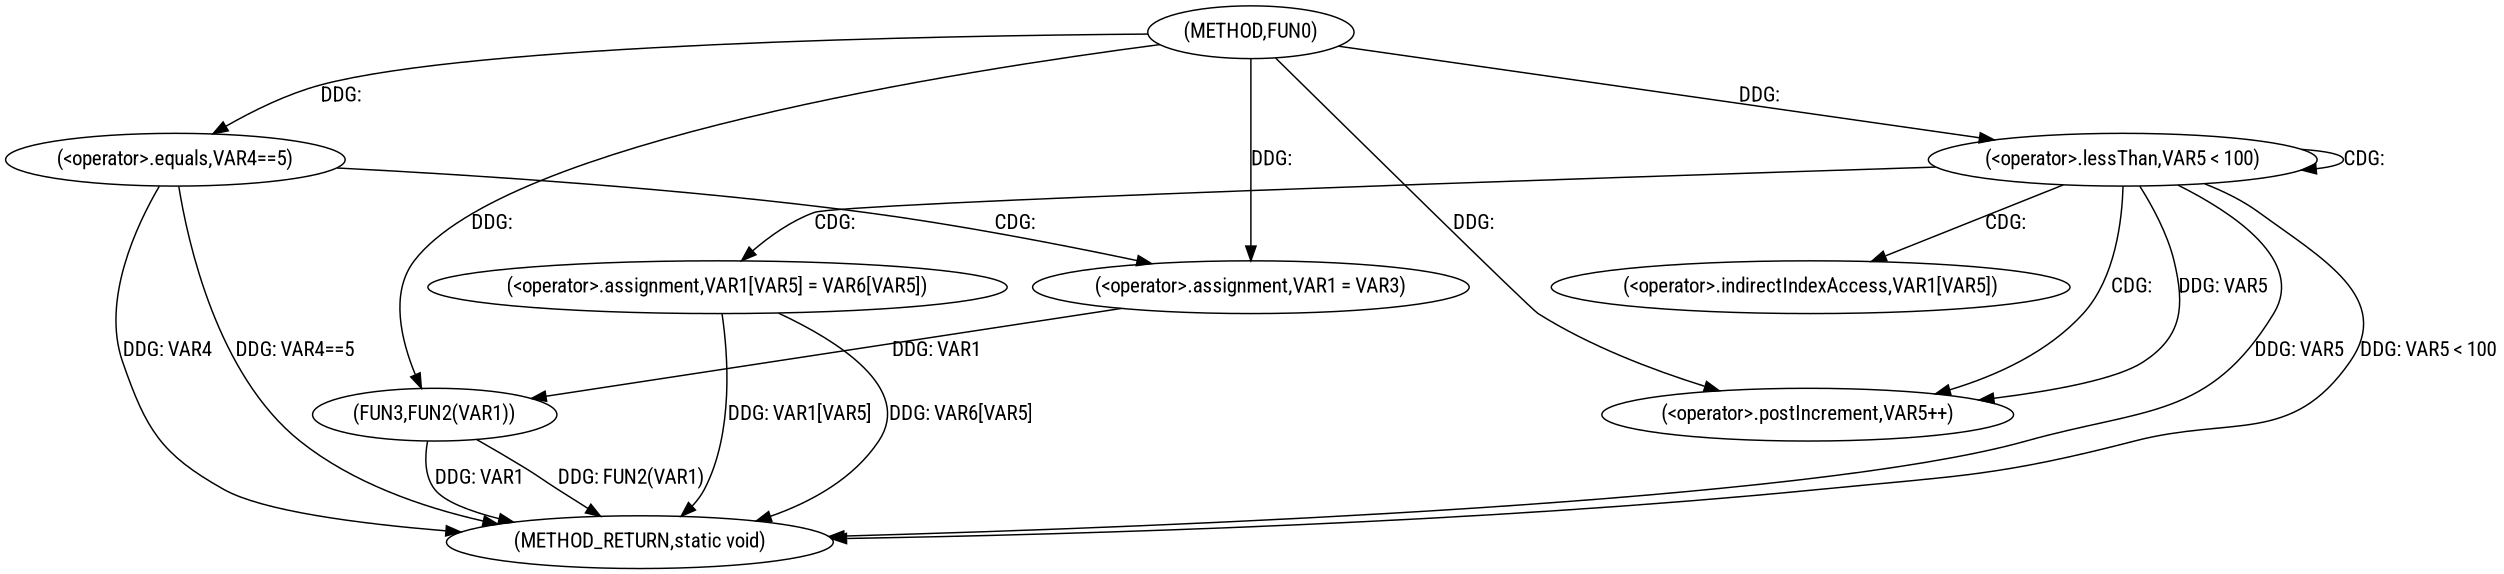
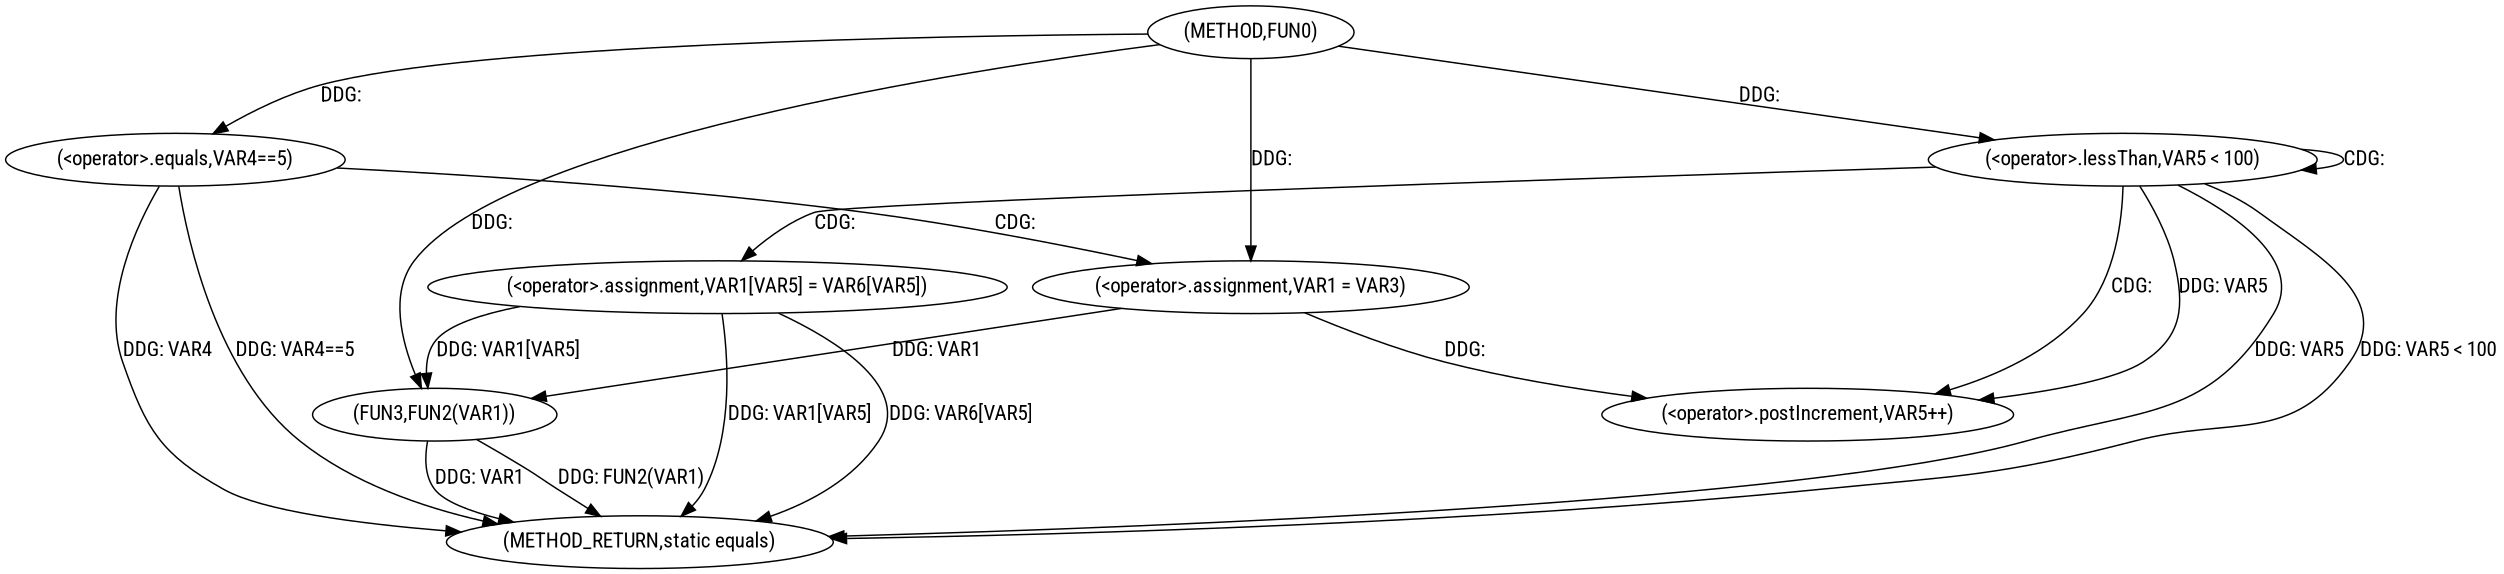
edge "(METHOD,FUN0)" -> "(<operator>.postIncrement,VAR5++)": now "(<operator>.assignment,VAR1 = VAR3)" -> "(<operator>.postIncrement,VAR5++)"
node "(<operator>.indirectIndexAccess,VAR1[VAR5])": removed
edge "(<operator>.assignment,VAR1[VAR5] = VAR6[VAR5])" -> "(FUN3,FUN2(VAR1))": added, label "DDG: VAR1[VAR5]"
node "(METHOD_RETURN,static void)": label "(METHOD_RETURN,static void)" -> "(METHOD_RETURN,static equals)"
